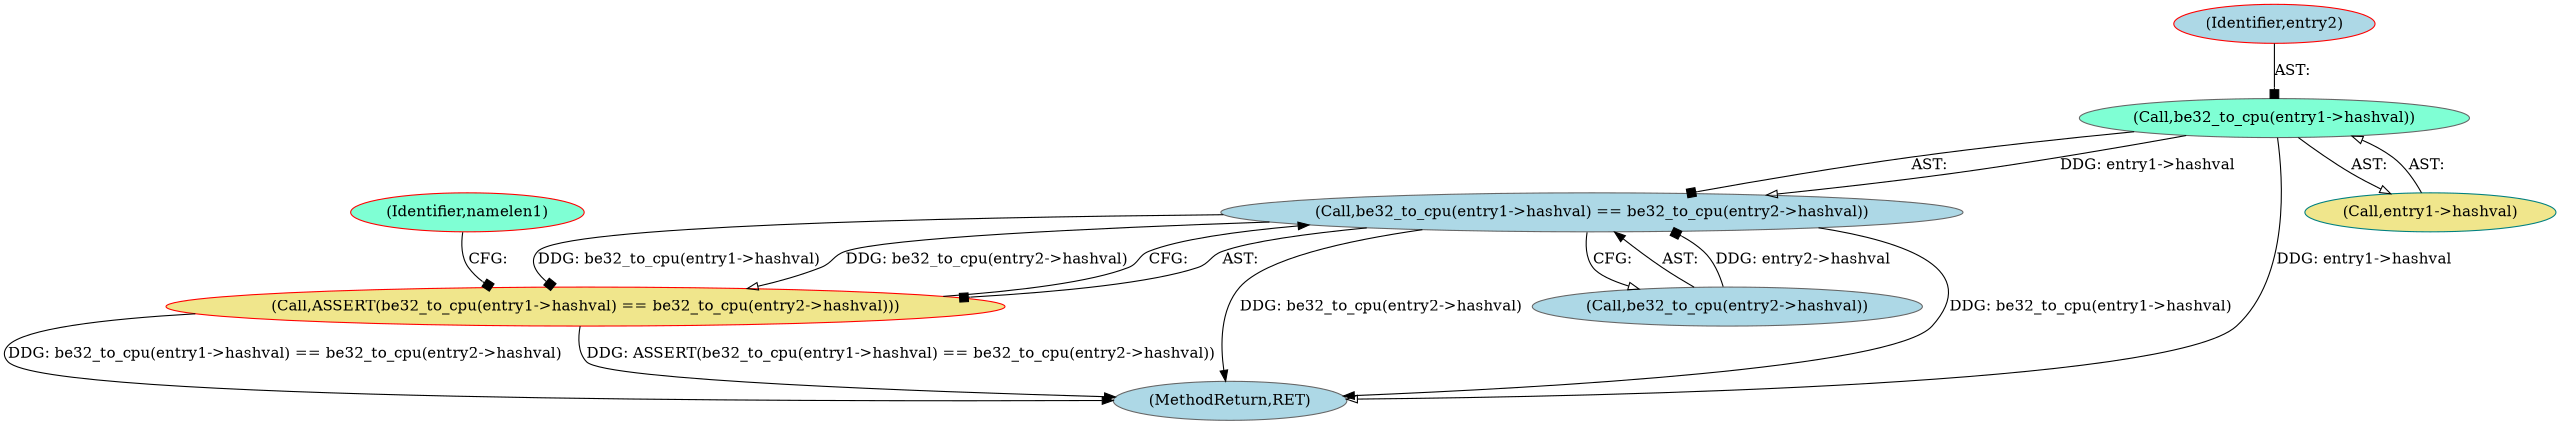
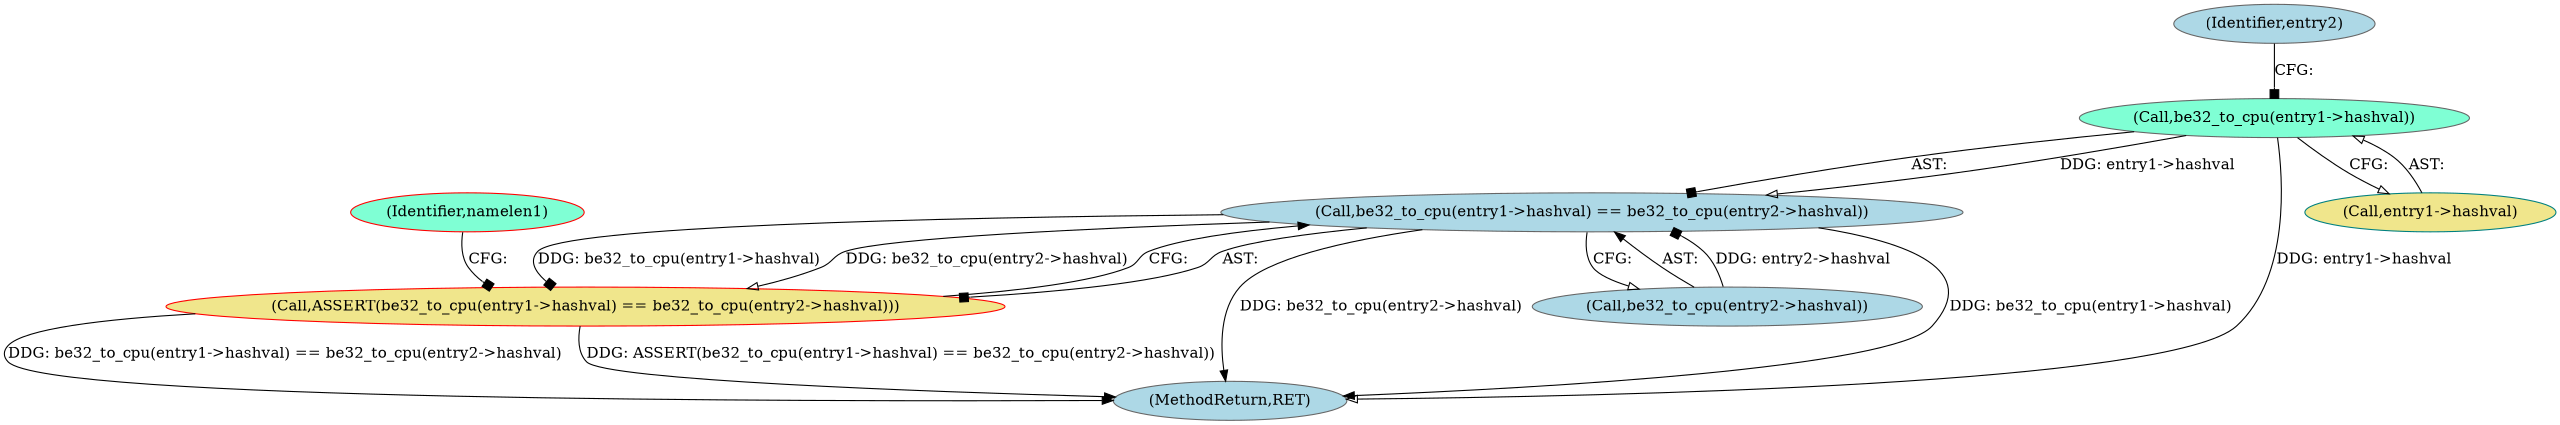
node "(Identifier,entry2)": color red -> gray40
edge "(Identifier,entry2)" -> "(Call,be32_to_cpu(entry1->hashval))": label "AST: " -> "CFG: "
edge "(Call,be32_to_cpu(entry1->hashval))" -> "(Call,entry1->hashval)": label "AST: " -> "CFG: "
